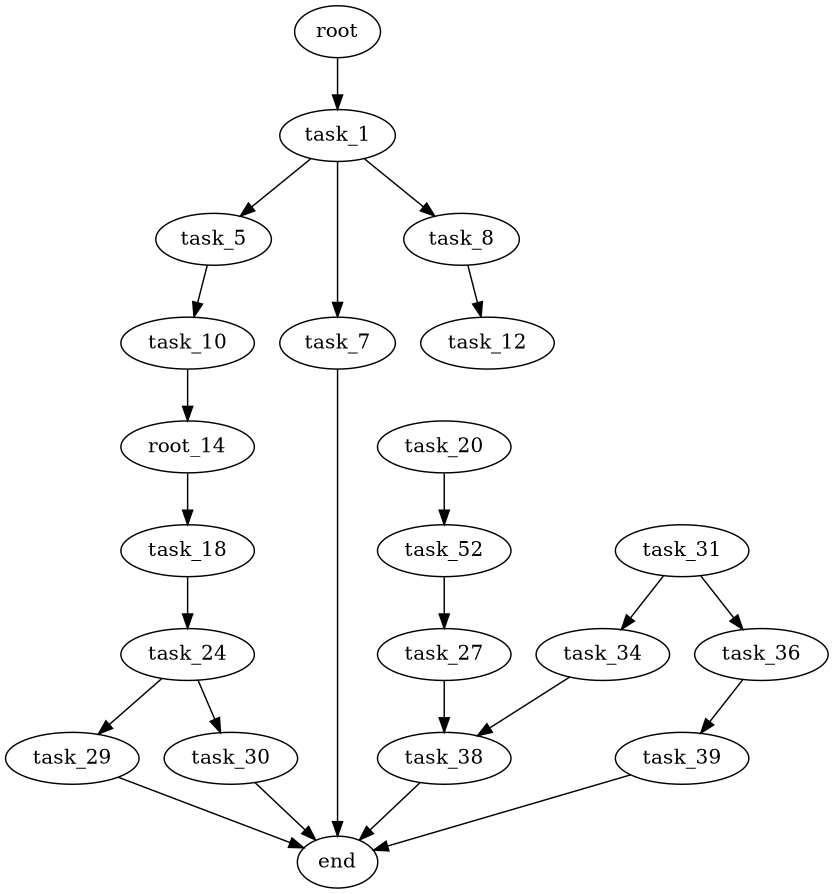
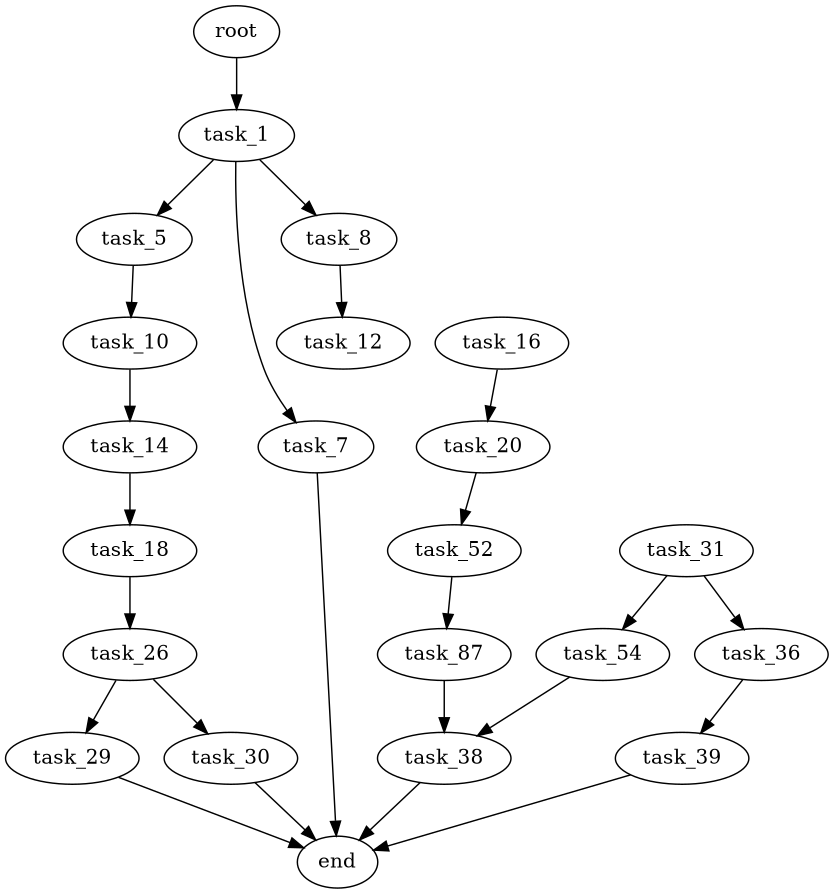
node "task_16": added
node "root_14": label "root_14" -> "task_14"
node "task_24": label "task_24" -> "task_26"
node "task_27": label "task_27" -> "task_87"
node "task_34": label "task_34" -> "task_54"
